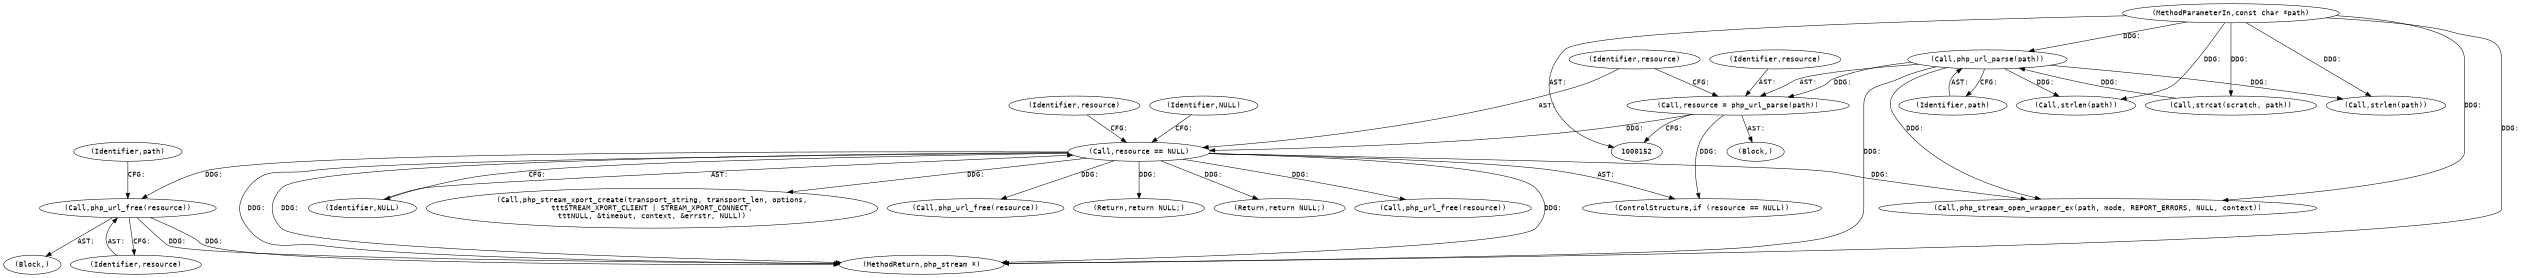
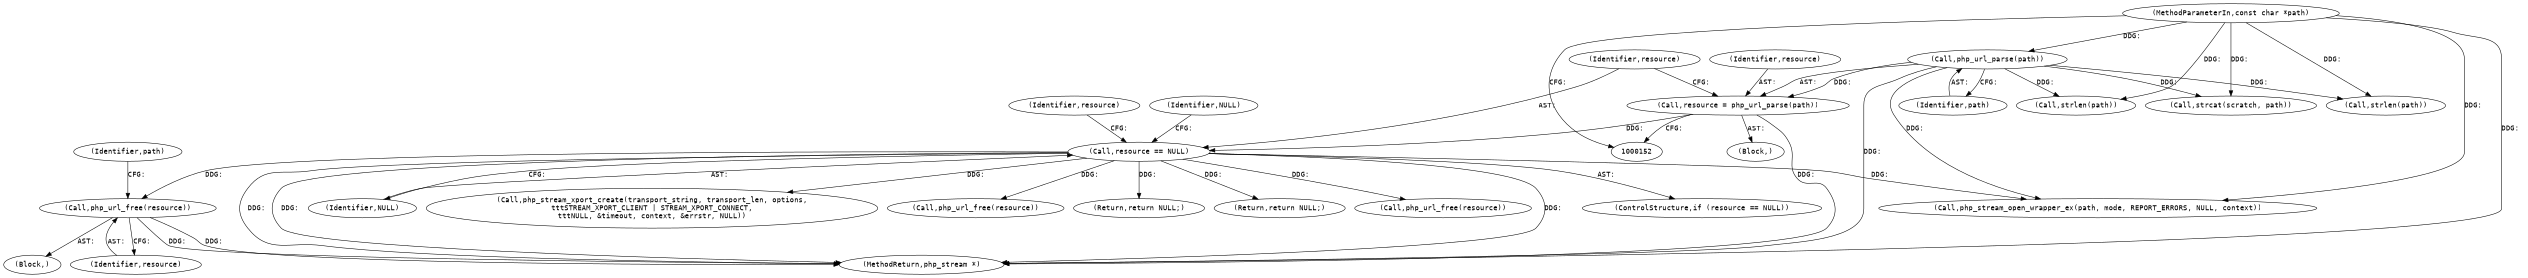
edge "(MethodParameterIn,const char *path)" -> "1000152": label "AST: " -> "CFG: "
edge "(Call,strcat(scratch, path))" -> "(Call,php_url_parse(path))": reversed
edge "(Call,resource = php_url_parse(path))" -> "(ControlStructure,if (resource == NULL))": now "(Call,resource = php_url_parse(path))" -> "(MethodReturn,php_stream *)"
